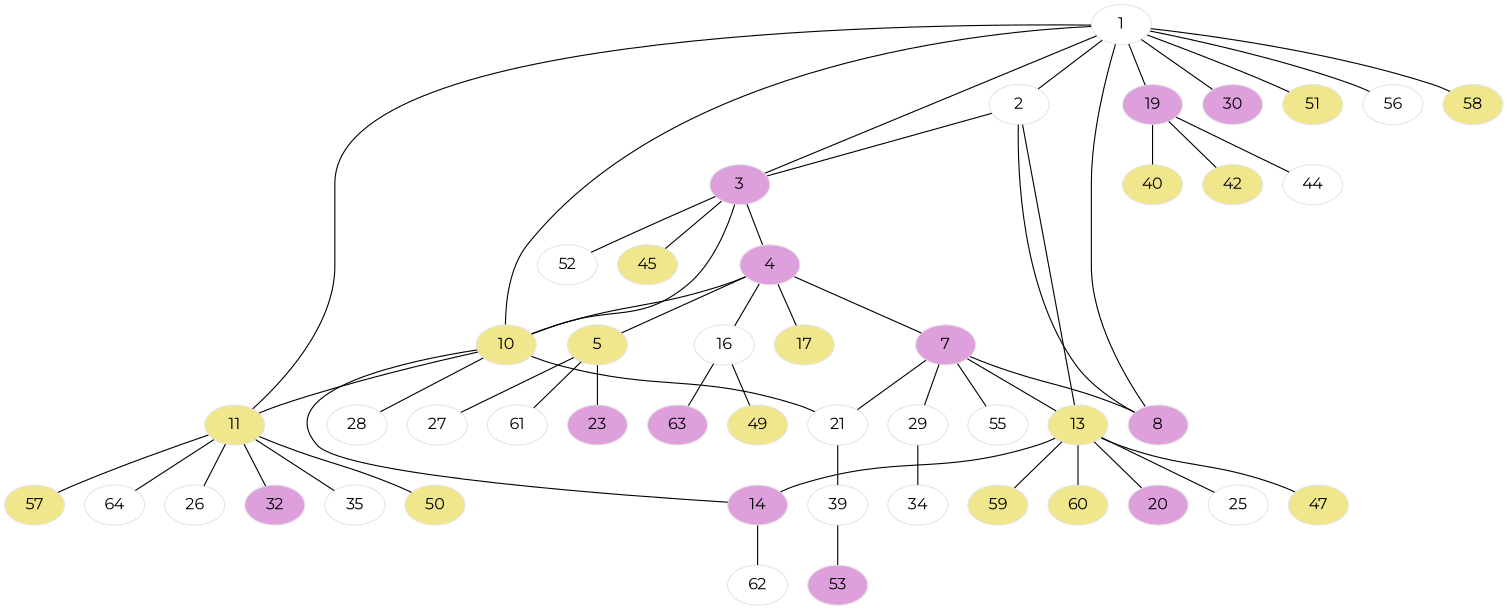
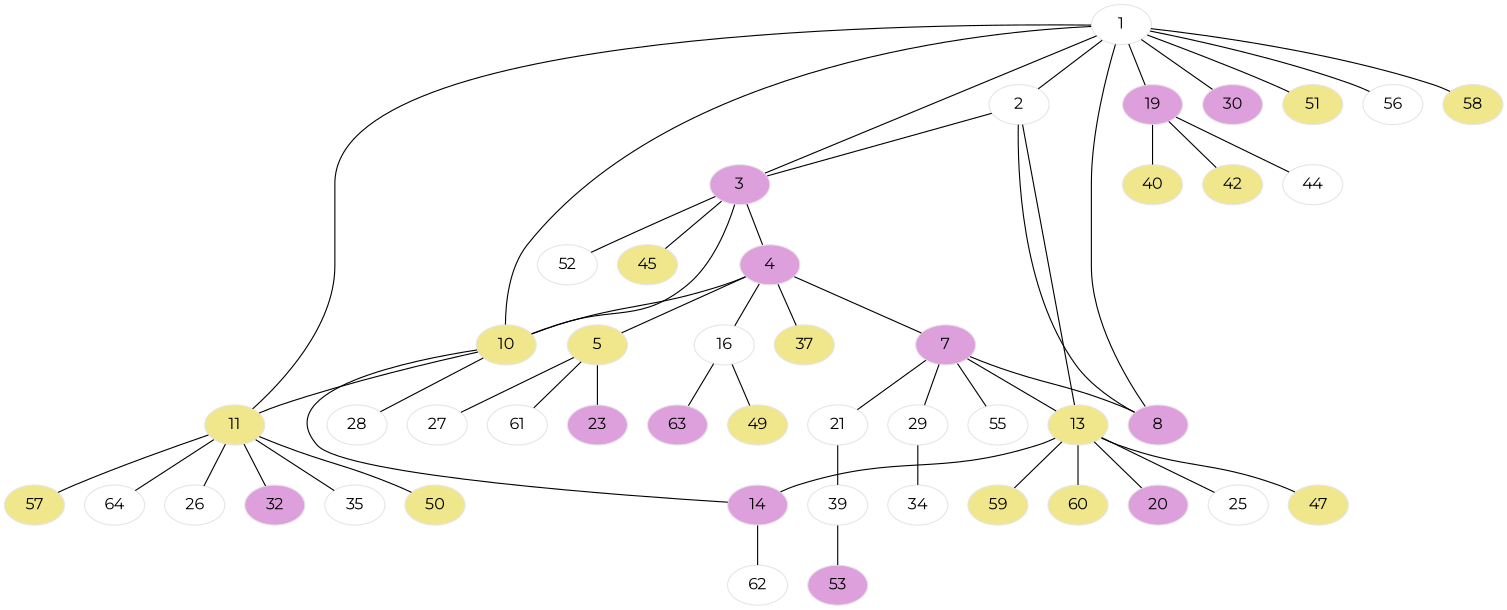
node "17": label "17" -> "37"
edge "10" -- "21": removed
